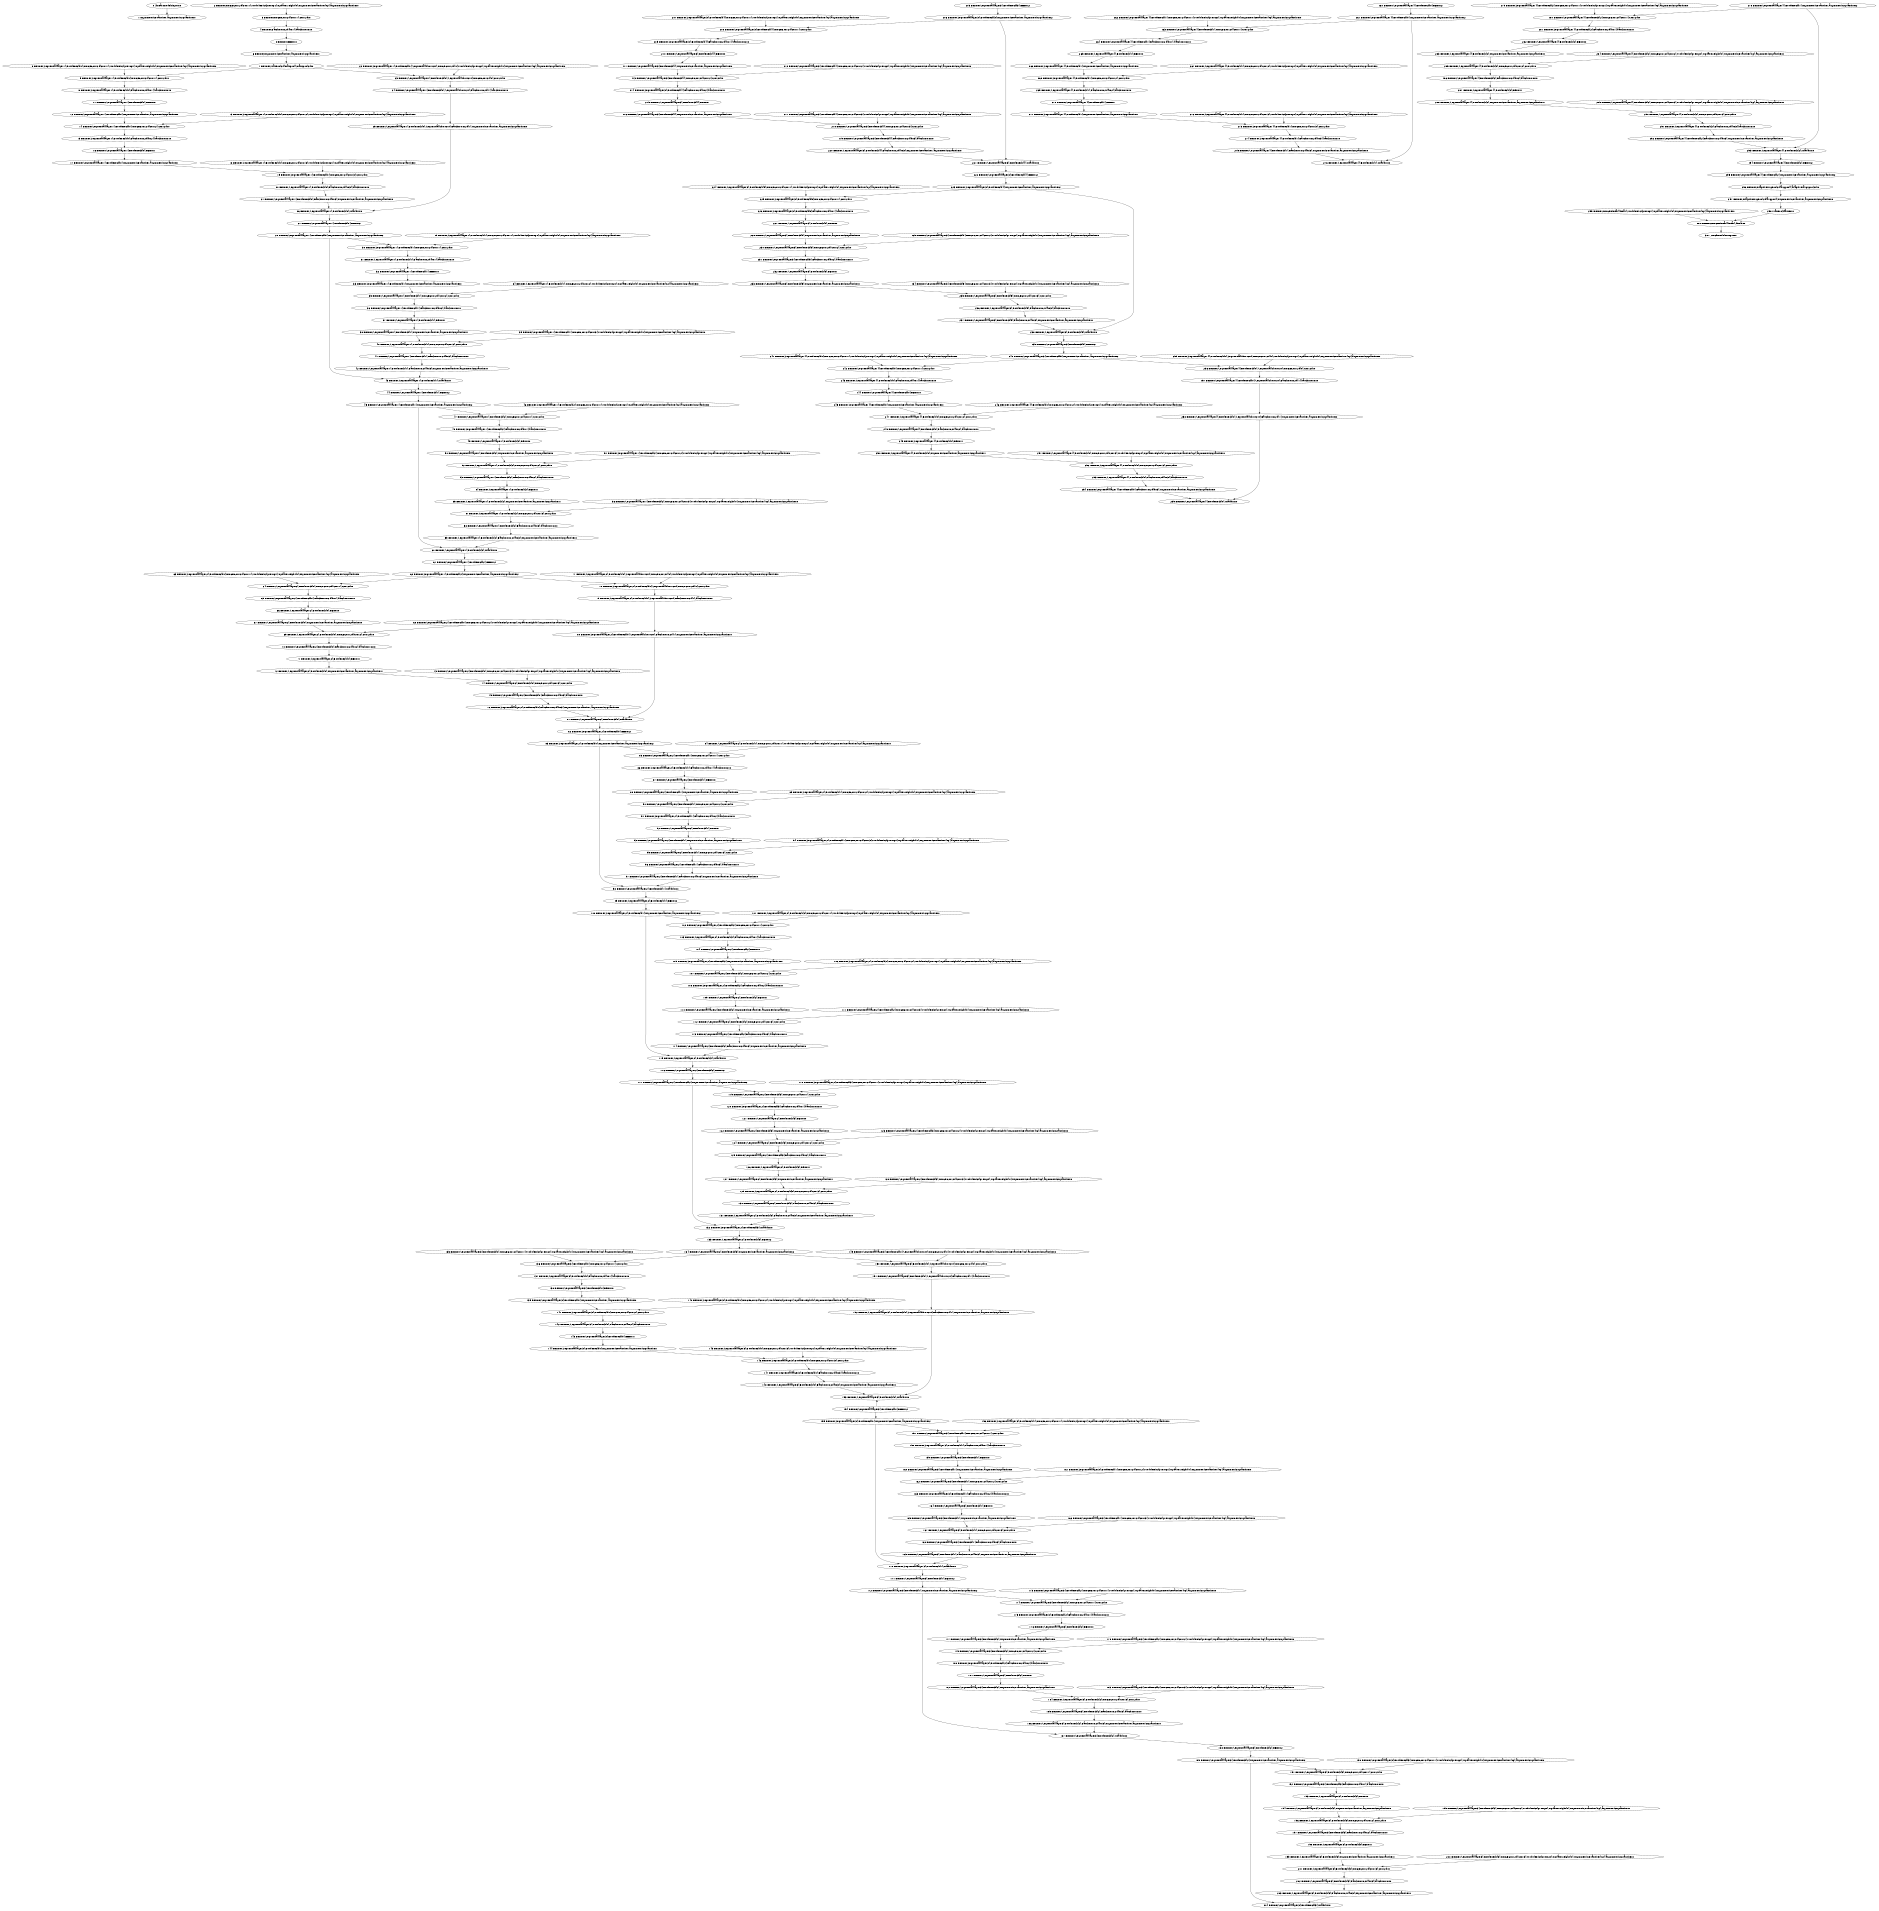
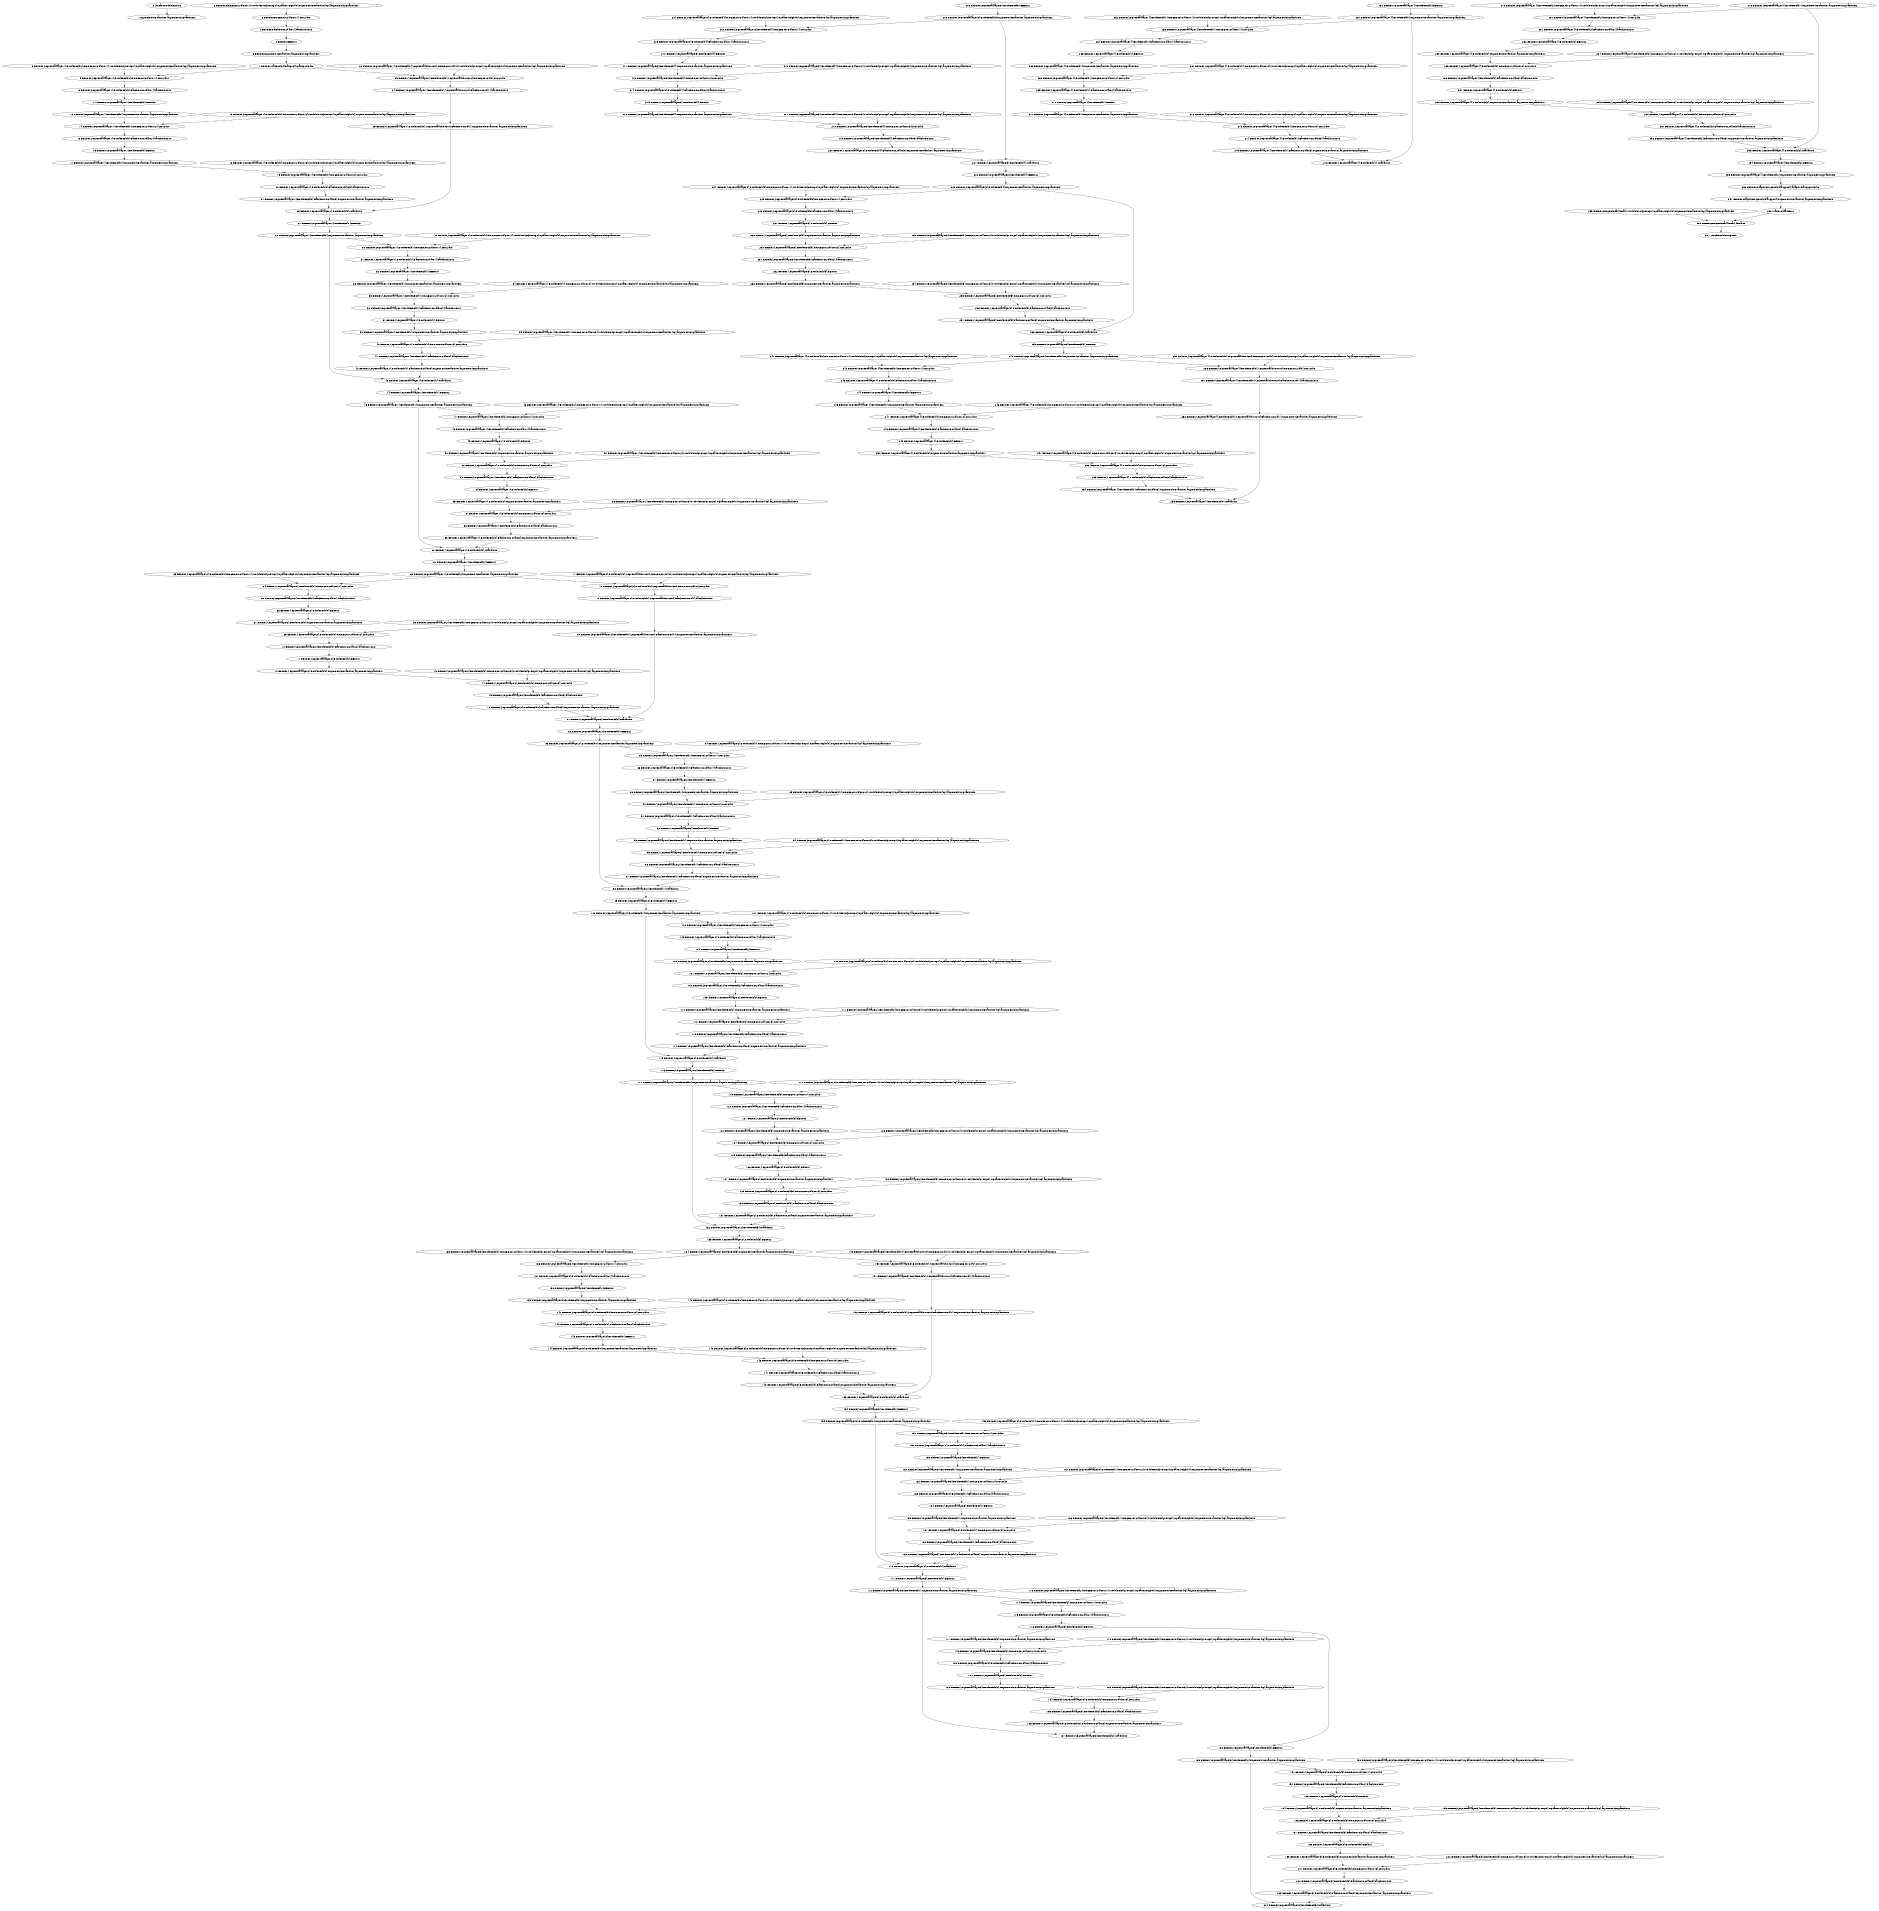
edge "154 ResNet/Sequential[layer3]/Bottleneck[0]/RELU_2" -> "153 ResNet/Sequential[layer3]/Bottleneck[0]/__iadd___0": reversed
edge "187 ResNet/Sequential[layer3]/Bottleneck[2]/__iadd___0" -> "188 ResNet/Sequential[layer3]/Bottleneck[2]/RELU_2": now "176 ResNet/Sequential[layer3]/Bottleneck[2]/RELU_0" -> "188 ResNet/Sequential[layer3]/Bottleneck[2]/RELU_2"
